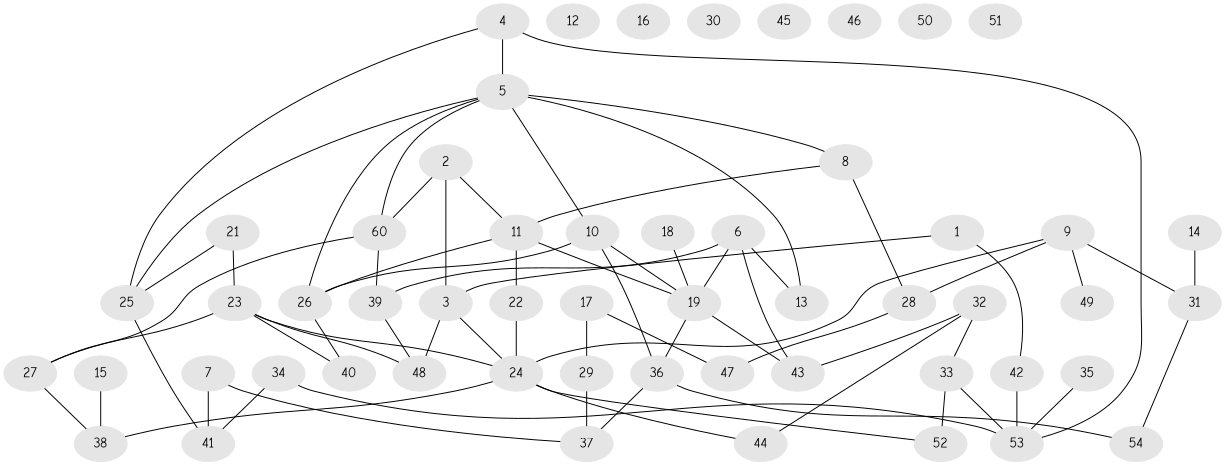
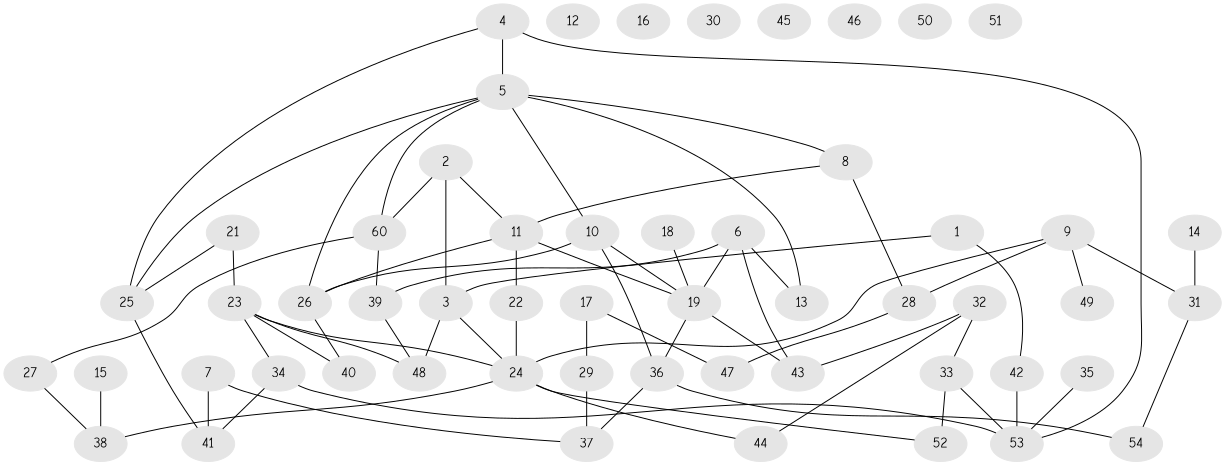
edge "23" -- "27": now "23" -- "34"
